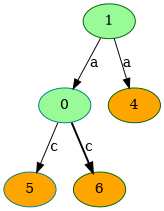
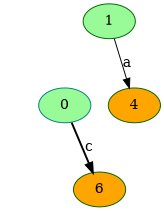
edge "1" -> "0": removed, label "a"
node "5": removed
